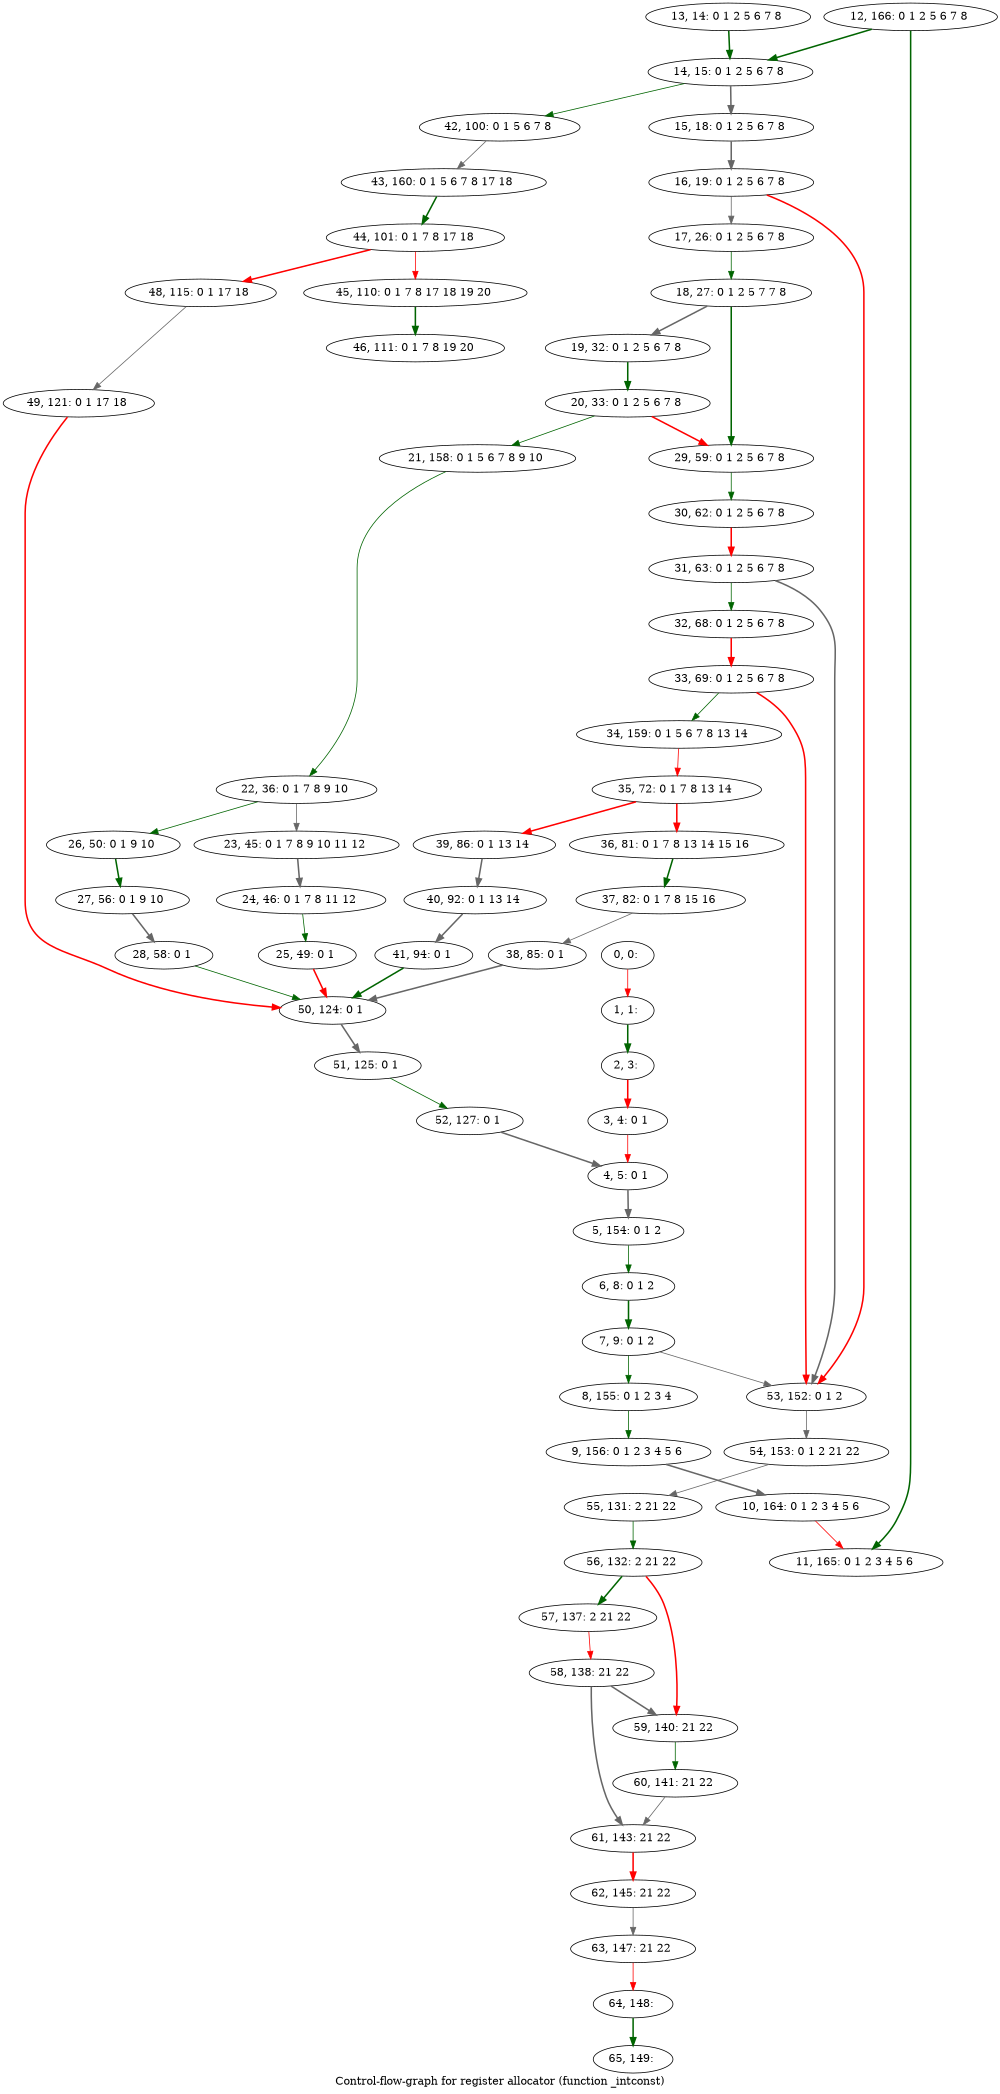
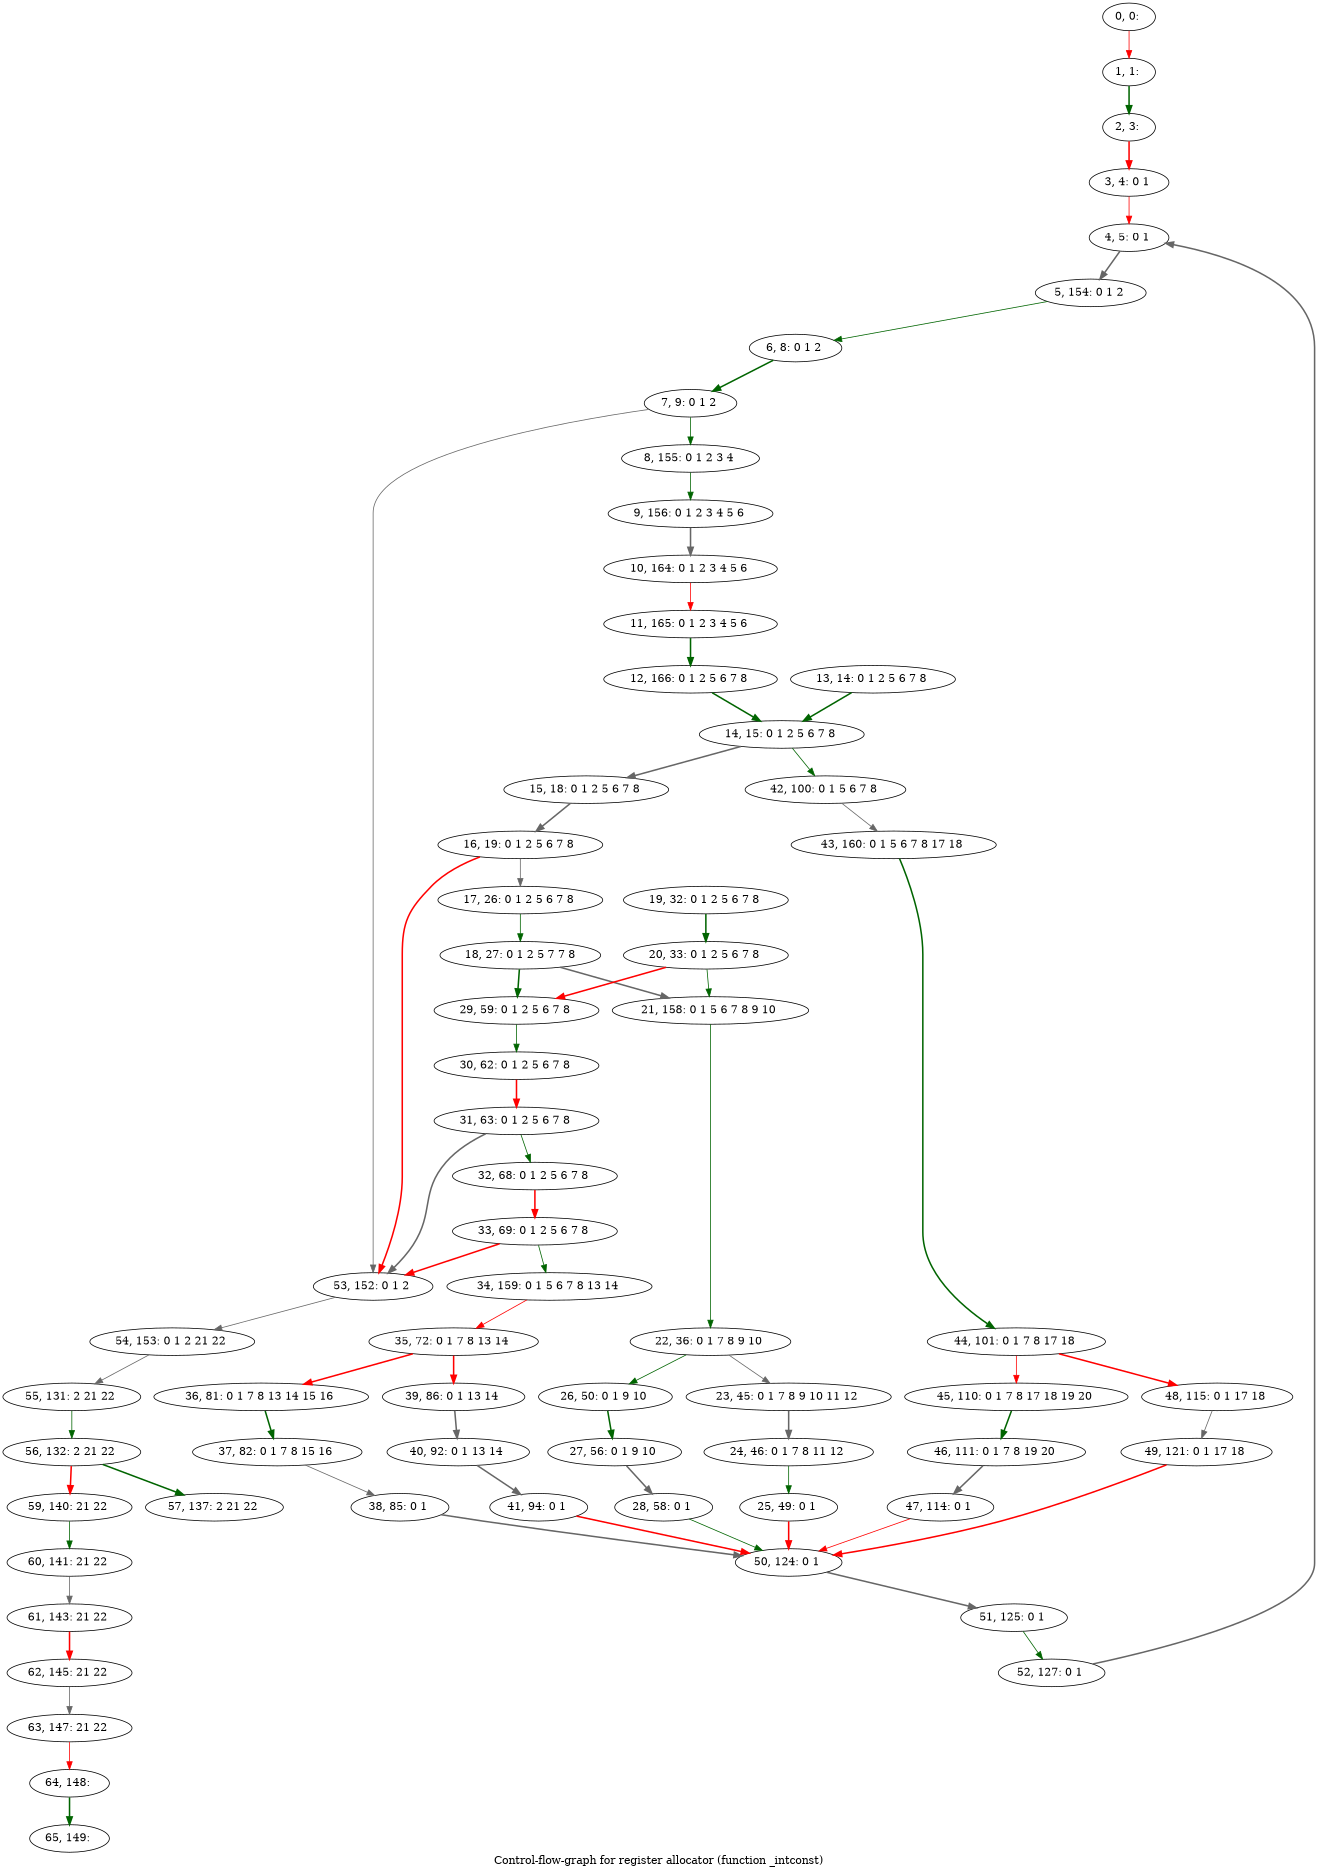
edge "18, 27: 0 1 2 5 7 7 8" -> "19, 32: 0 1 2 5 6 7 8": now "18, 27: 0 1 2 5 7 7 8" -> "21, 158: 0 1 5 6 7 8 9 10"
edge "12, 166: 0 1 2 5 6 7 8" -> "11, 165: 0 1 2 3 4 5 6": reversed
edge "41, 94: 0 1" -> "50, 124: 0 1": color darkgreen -> red
node "47, 114: 0 1": added
node "58, 138: 21 22": removed
